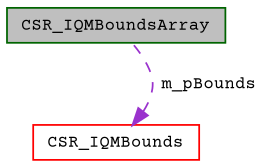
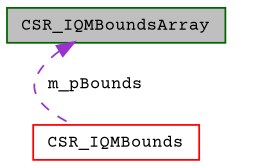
edge "CSR_IQMBoundsArray" -> "CSR_IQMBounds": reversed
